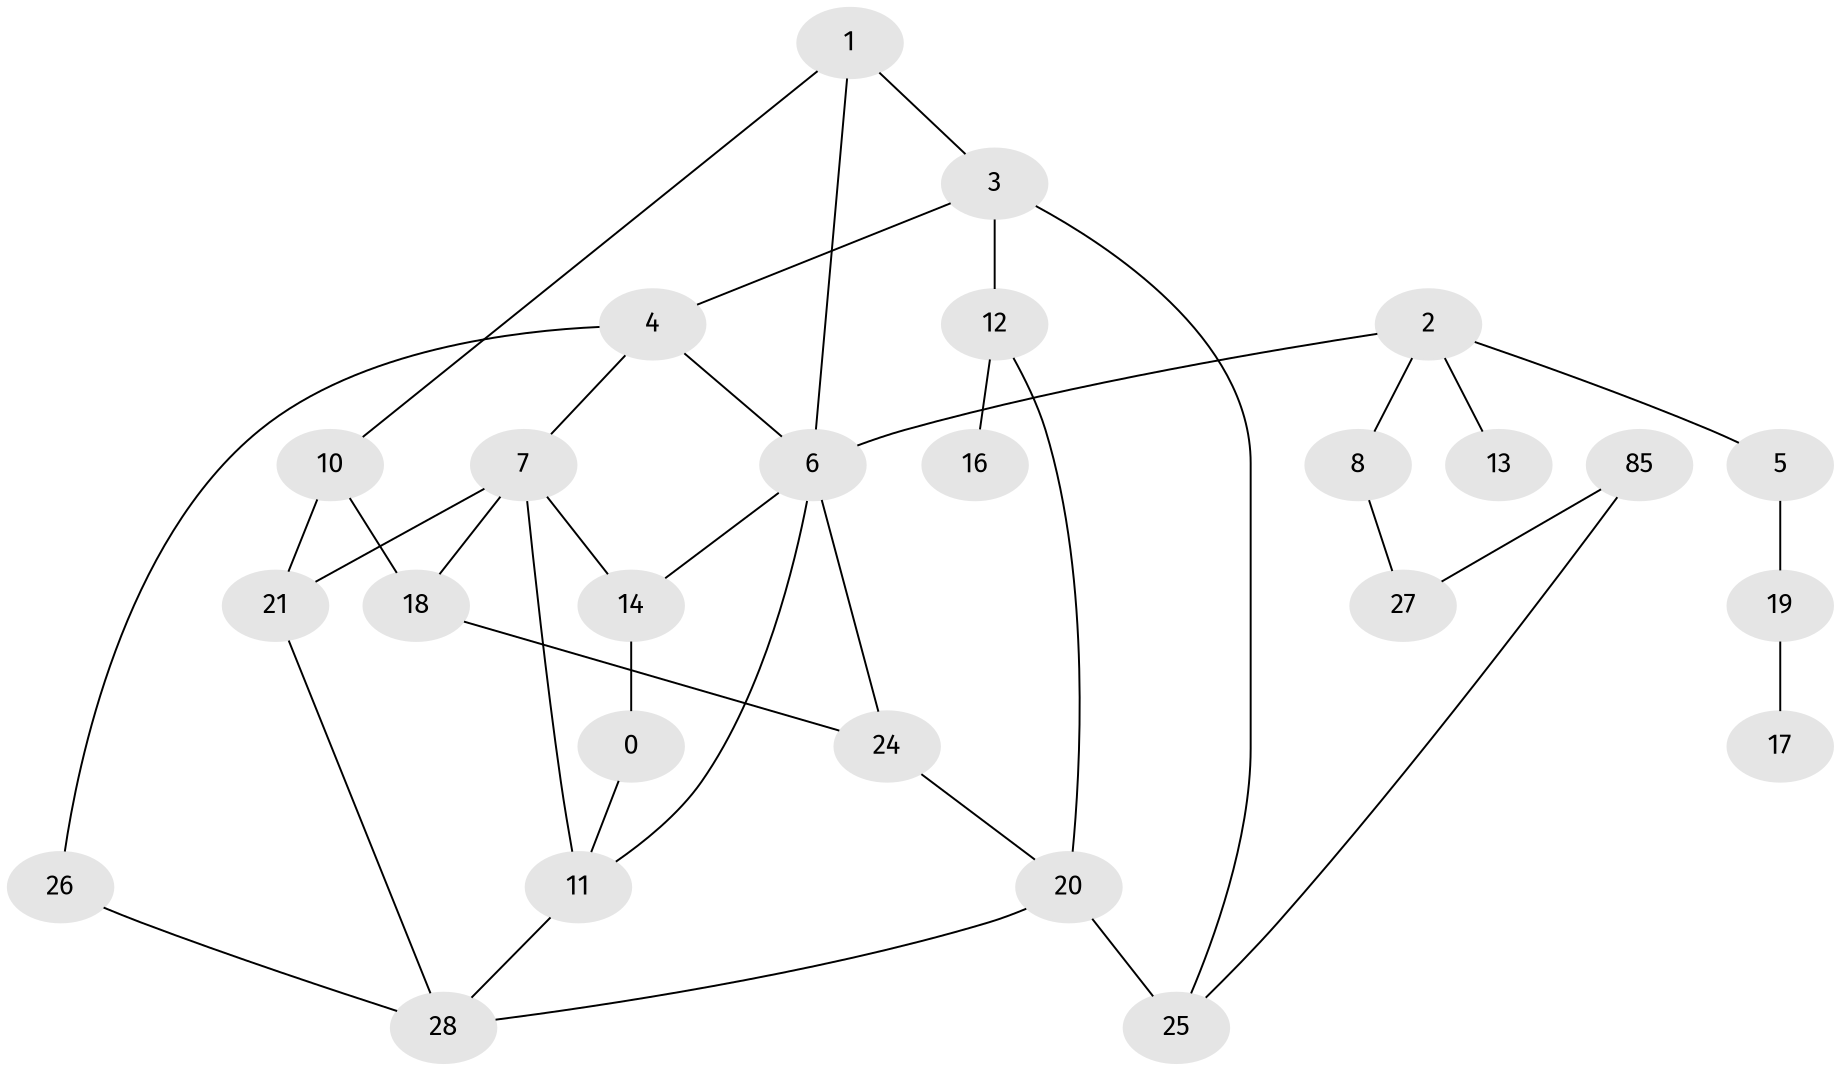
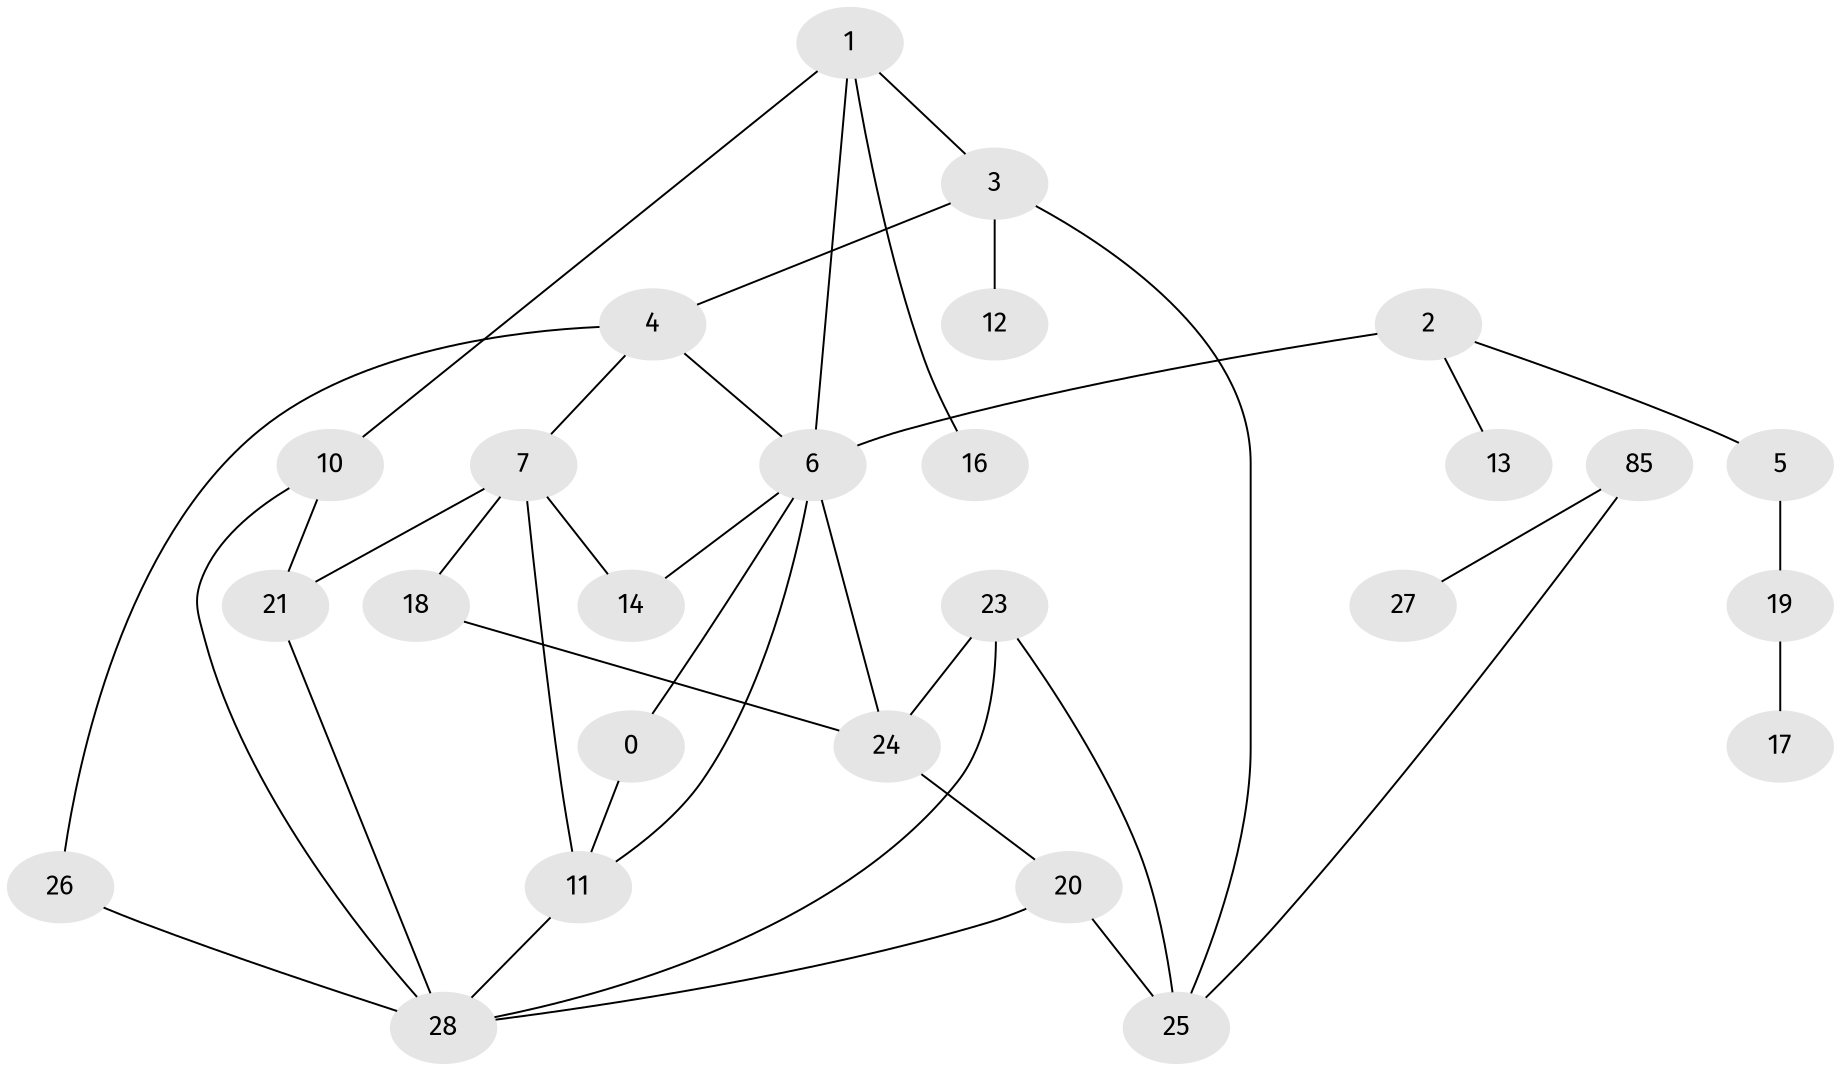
edge "12" -- "16": now "1" -- "16"
node "8": removed
edge "10" -- "18": now "10" -- "28"
edge "12" -- "20": removed
node "23": added
edge "14" -- "0": now "6" -- "0"
